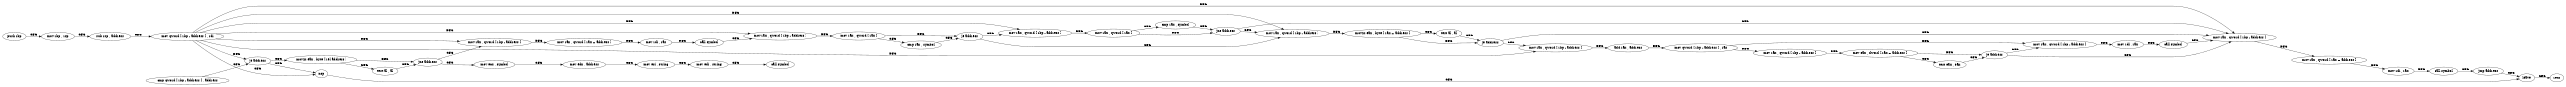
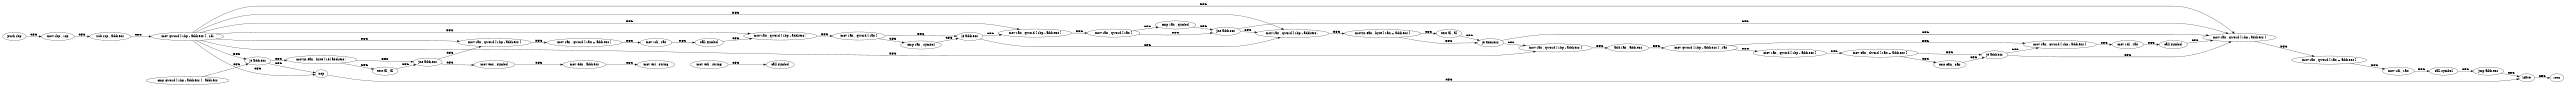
edge "mov esi , string" -> "mov edi , string": removed, label "CFG"
